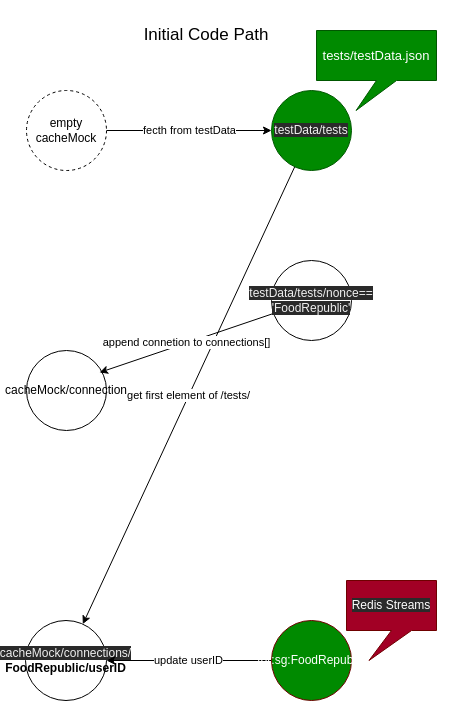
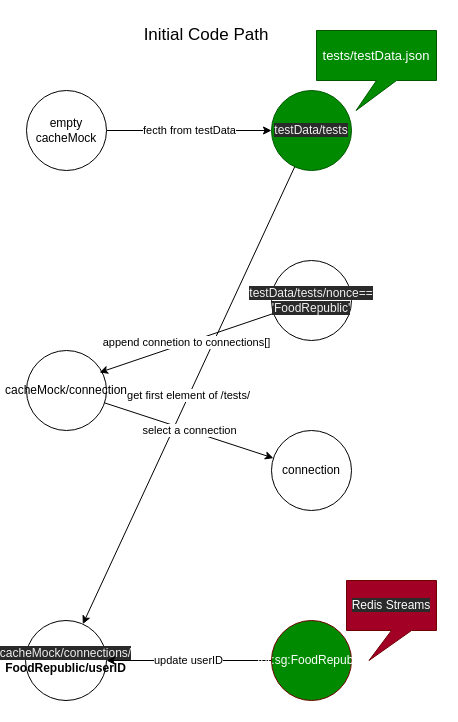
node "empty cacheMock": style dashed -> solid
edge "cacheMock/connection" -> "connection": added, label "select a connection"
node "connection": added
